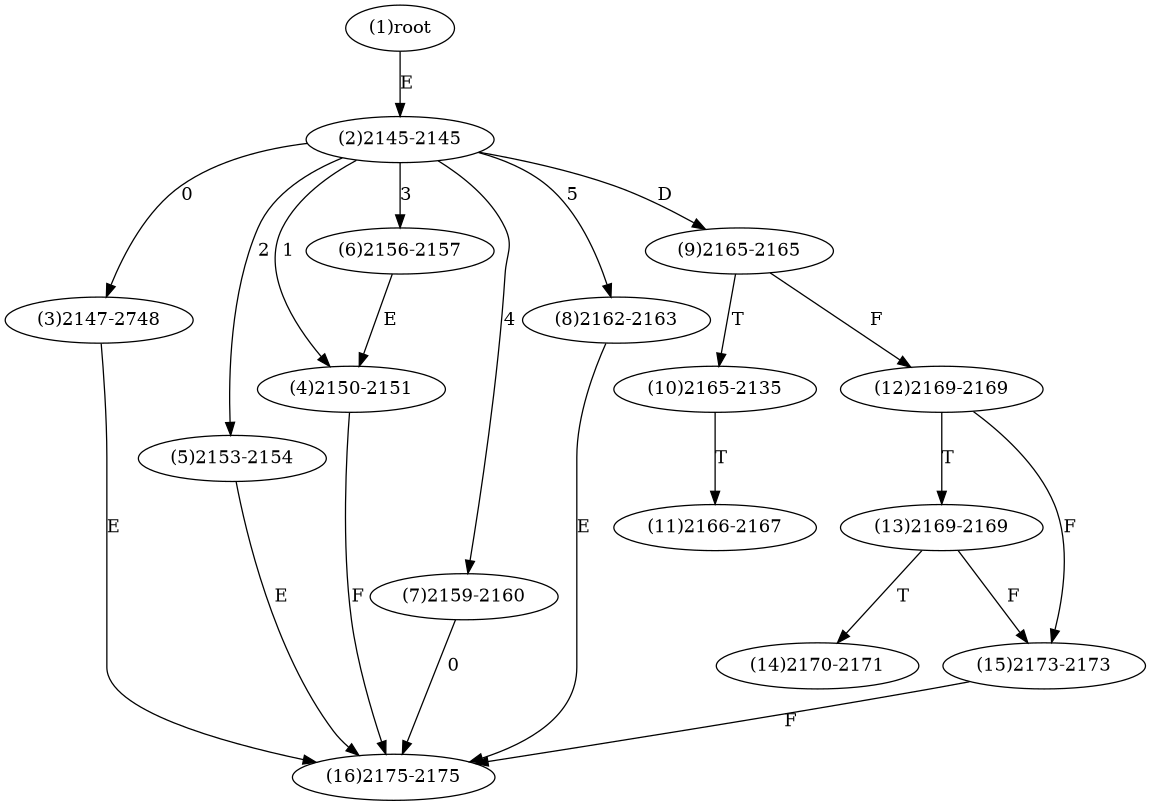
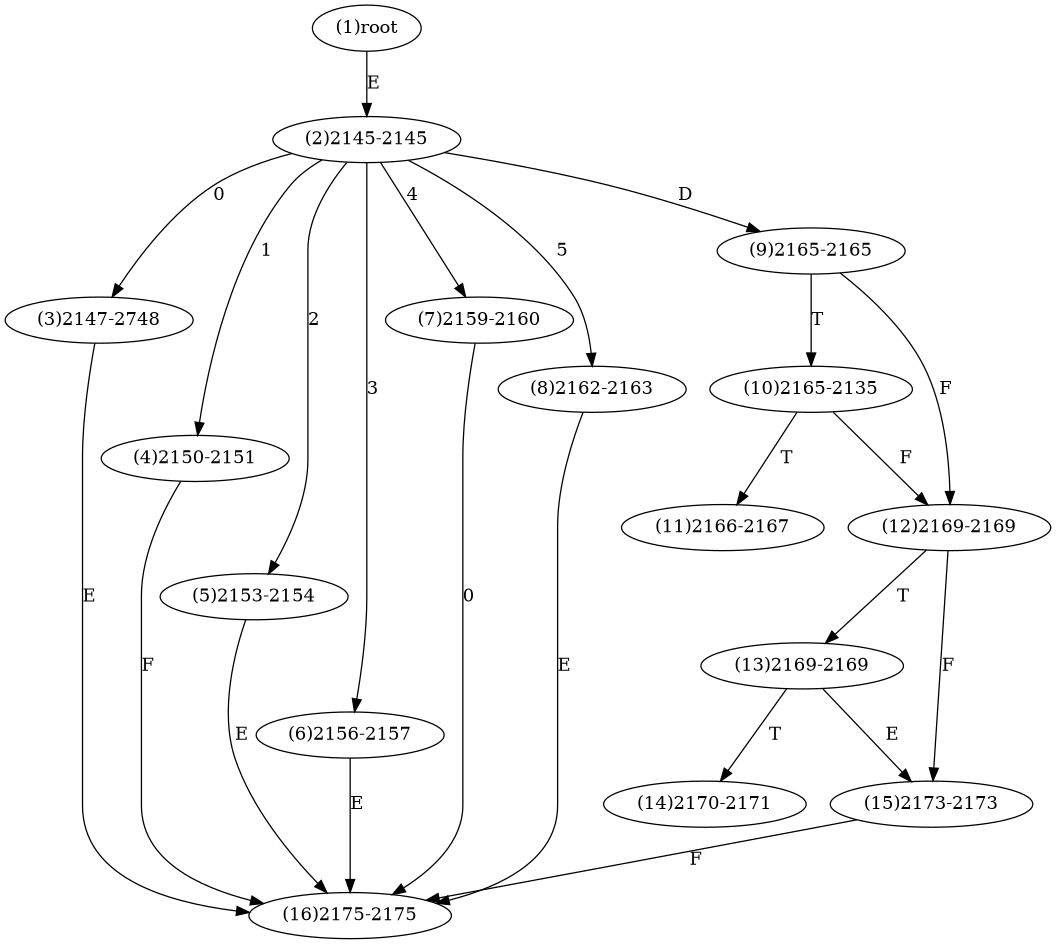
edge "(6)2156-2157" -> "(4)2150-2151": now "(6)2156-2157" -> "(16)2175-2175"
edge "(10)2165-2135" -> "(12)2169-2169": added, label "F"
edge "(13)2169-2169" -> "(15)2173-2173": label "F" -> "E"
